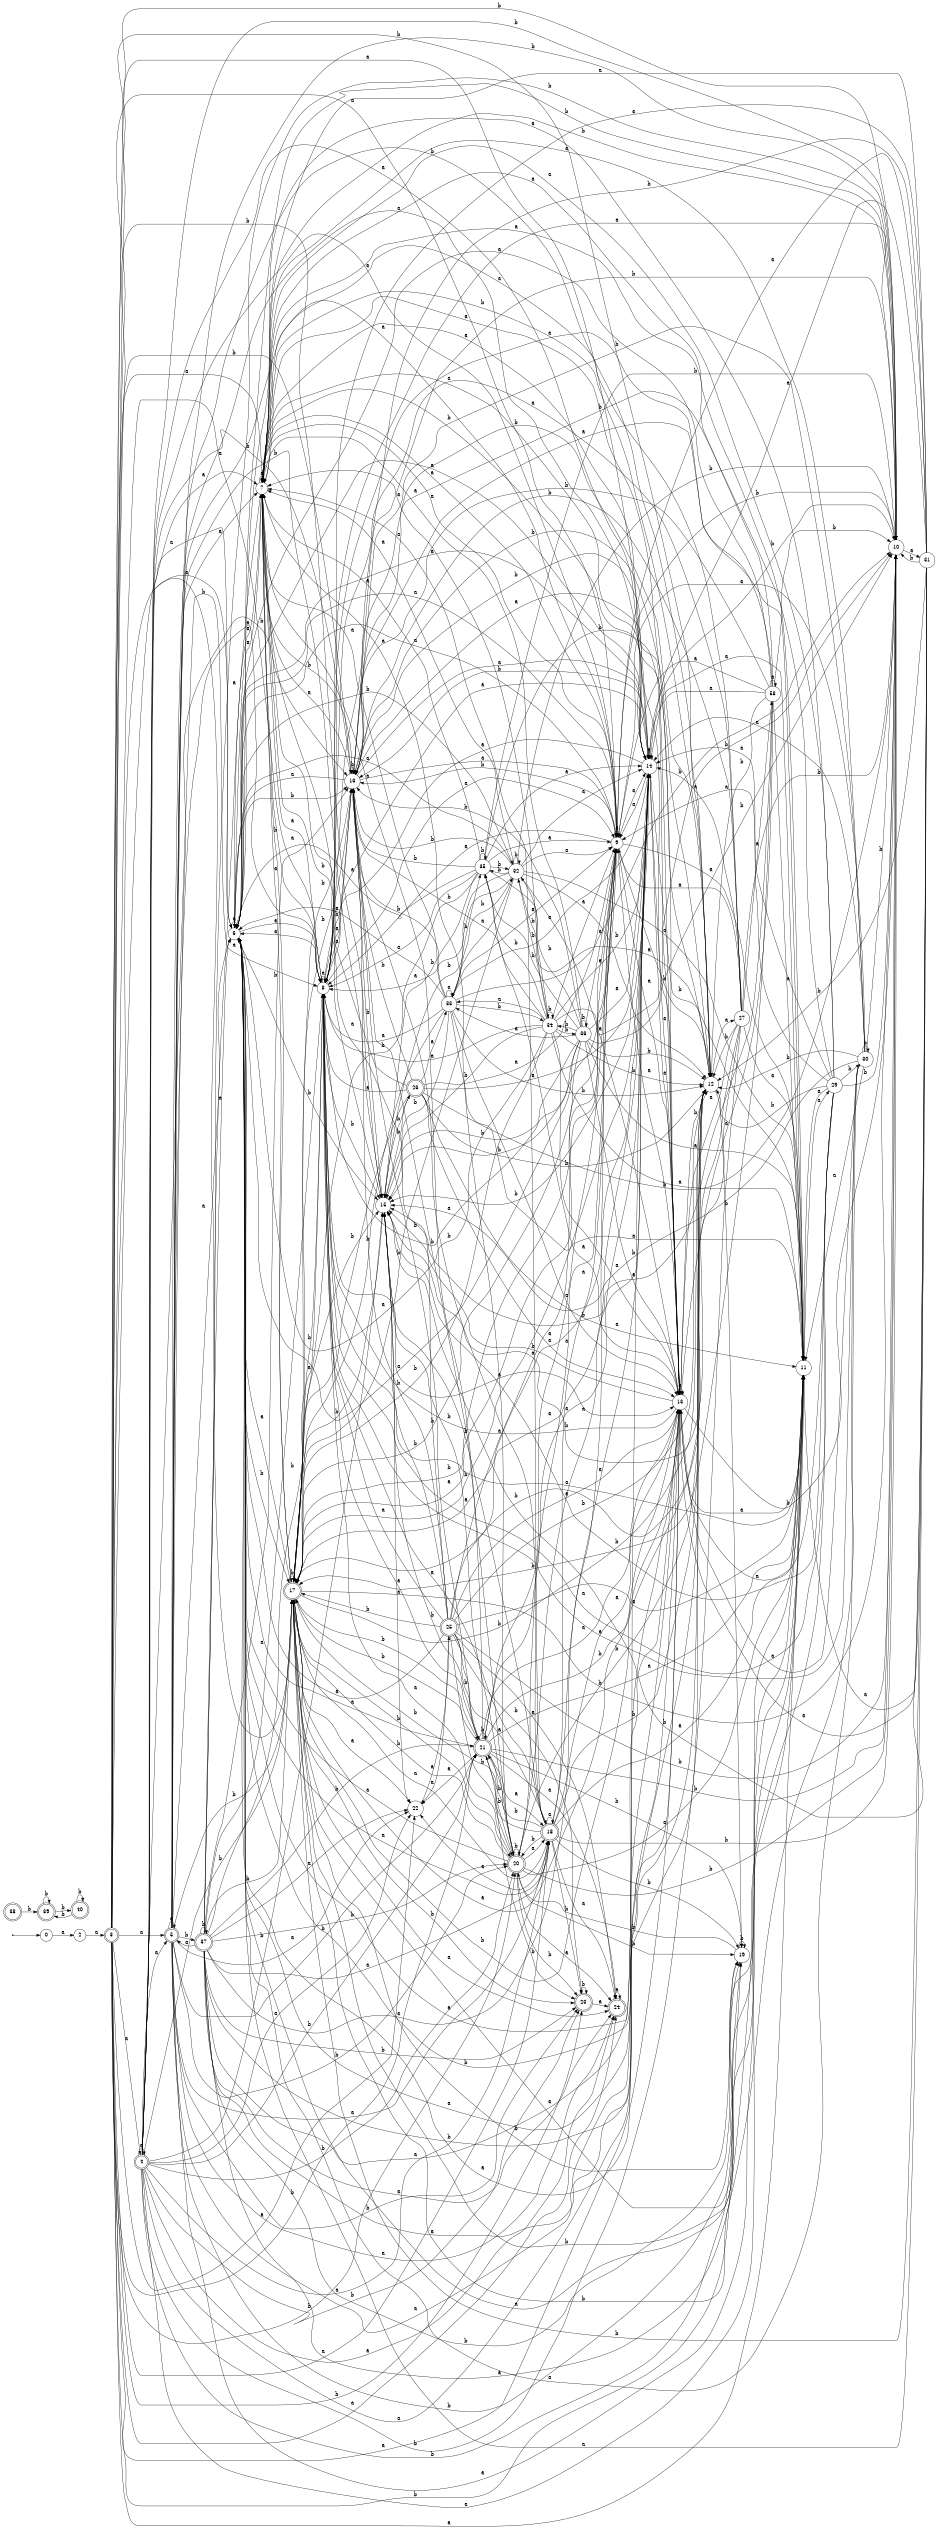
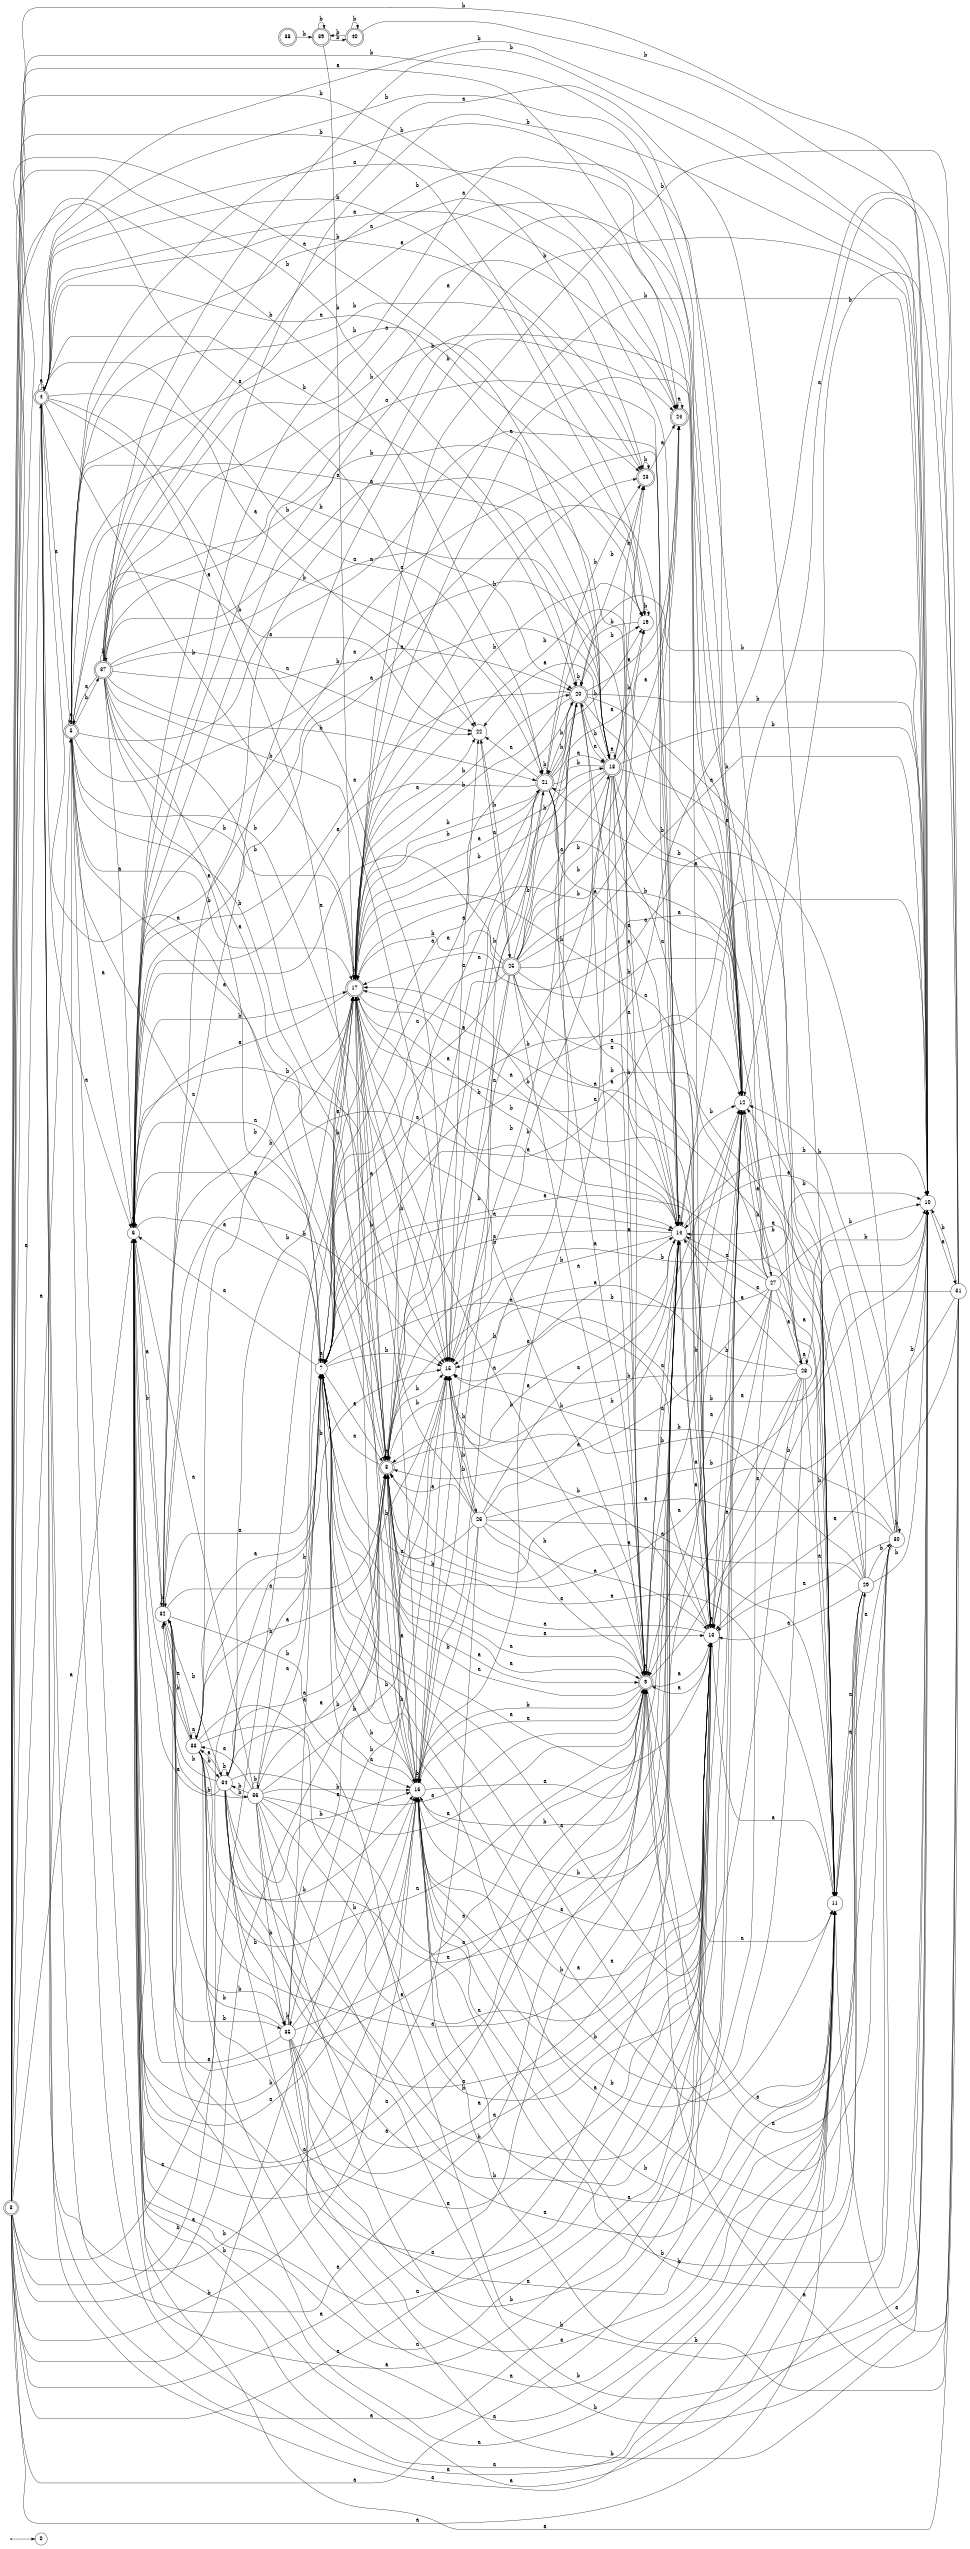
edge "8" -> "10": label "a" -> "b"
edge "7" -> "14": label "b" -> "a"
edge "5" -> "10": now "40" -> "10"
edge "34" -> "7": label "a" -> "b"
node "58": label "58" -> "28"
node "9": shape circle -> doublecircle
node "8": shape circle -> doublecircle
edge "26" -> "33": now "26" -> "6"
node "26": shape doublecircle -> circle
edge "35" -> "17": now "39" -> "17"
edge "12" -> "19": now "25" -> "19"
edge "25" -> "22": label "a" -> "b"
node "2": removed
edge "30" -> "17": label "b" -> "a"
